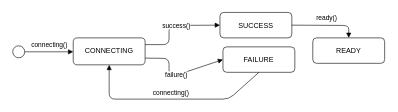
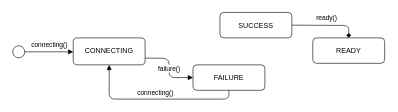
edge "SUCCESS" -> "READY": arrowhead block -> diamond
edge "CONNECTING" -> "SUCCESS": removed, label "success()"
node "FAILURE": moved (259, 60) -> (229, 78)
